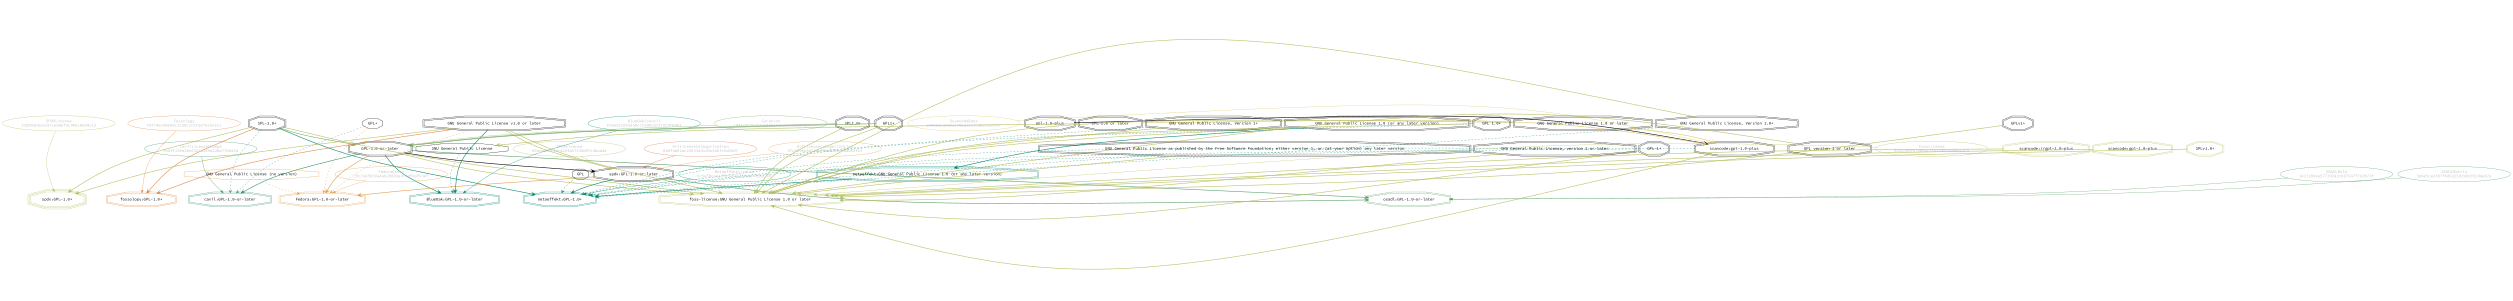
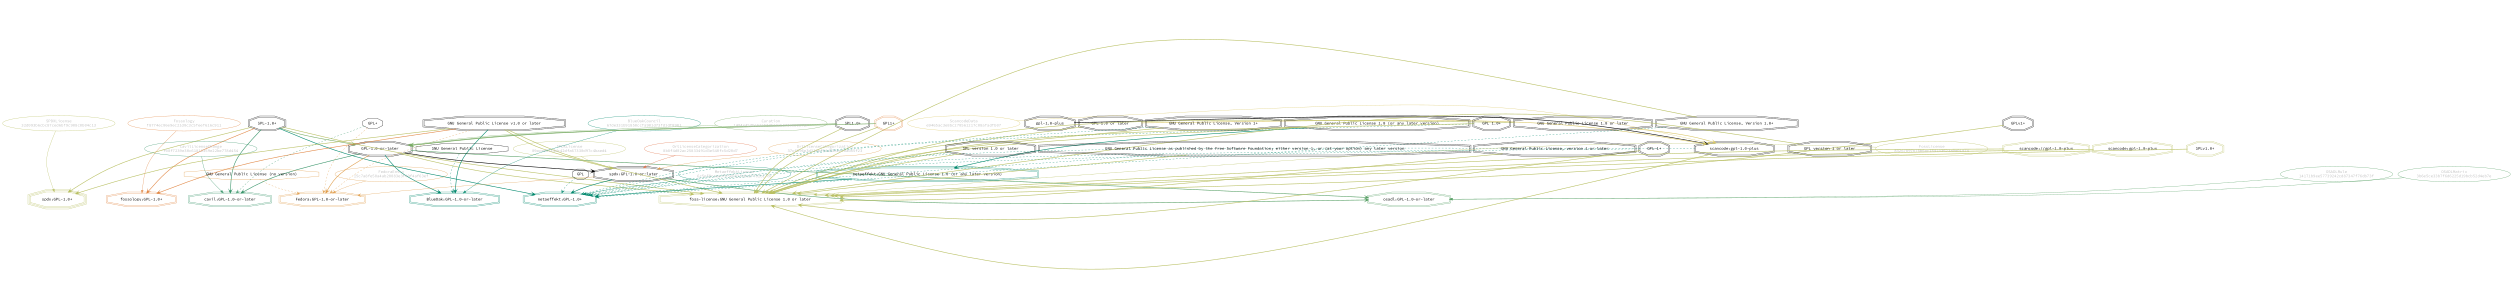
node "GPL1+": color black -> #e18745
edge "GPL 1.0 or later" -> "GNU General Public License": now "GPL 1.0 or later" -> "foss-license:GNU General Public License 1.0 or later"
node "GPL version 1.0 or later": added
edge "GPL-1.0+" -> "cavil:GPL-1.0-or-later": style dashed -> bold
edge "spdx:GPL-1.0-or-later" -> "Fedora:GPL-1.0-or-later": style bold -> solid
